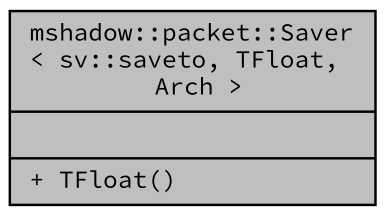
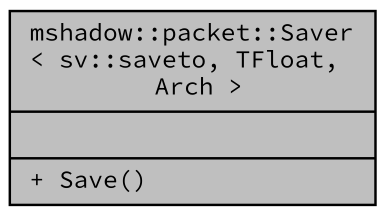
node "mshadow::packet::Saver": text "+ TFloat()" -> "+ Save()"
